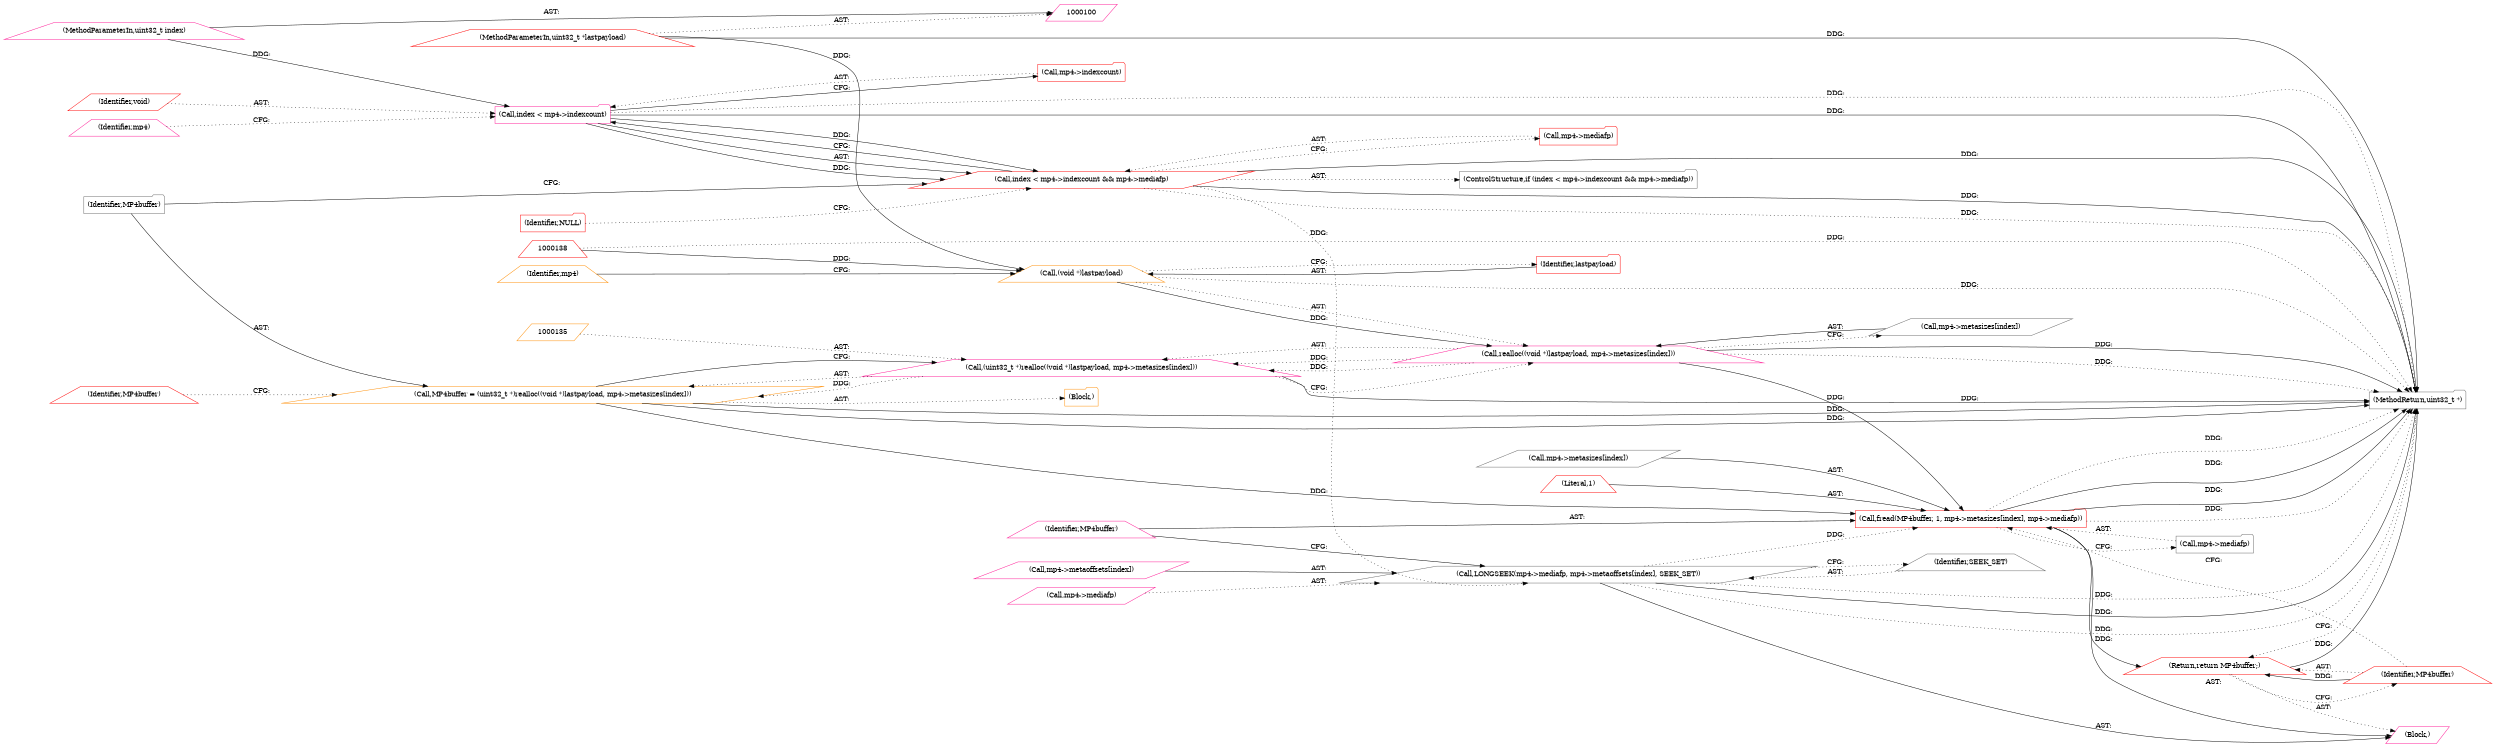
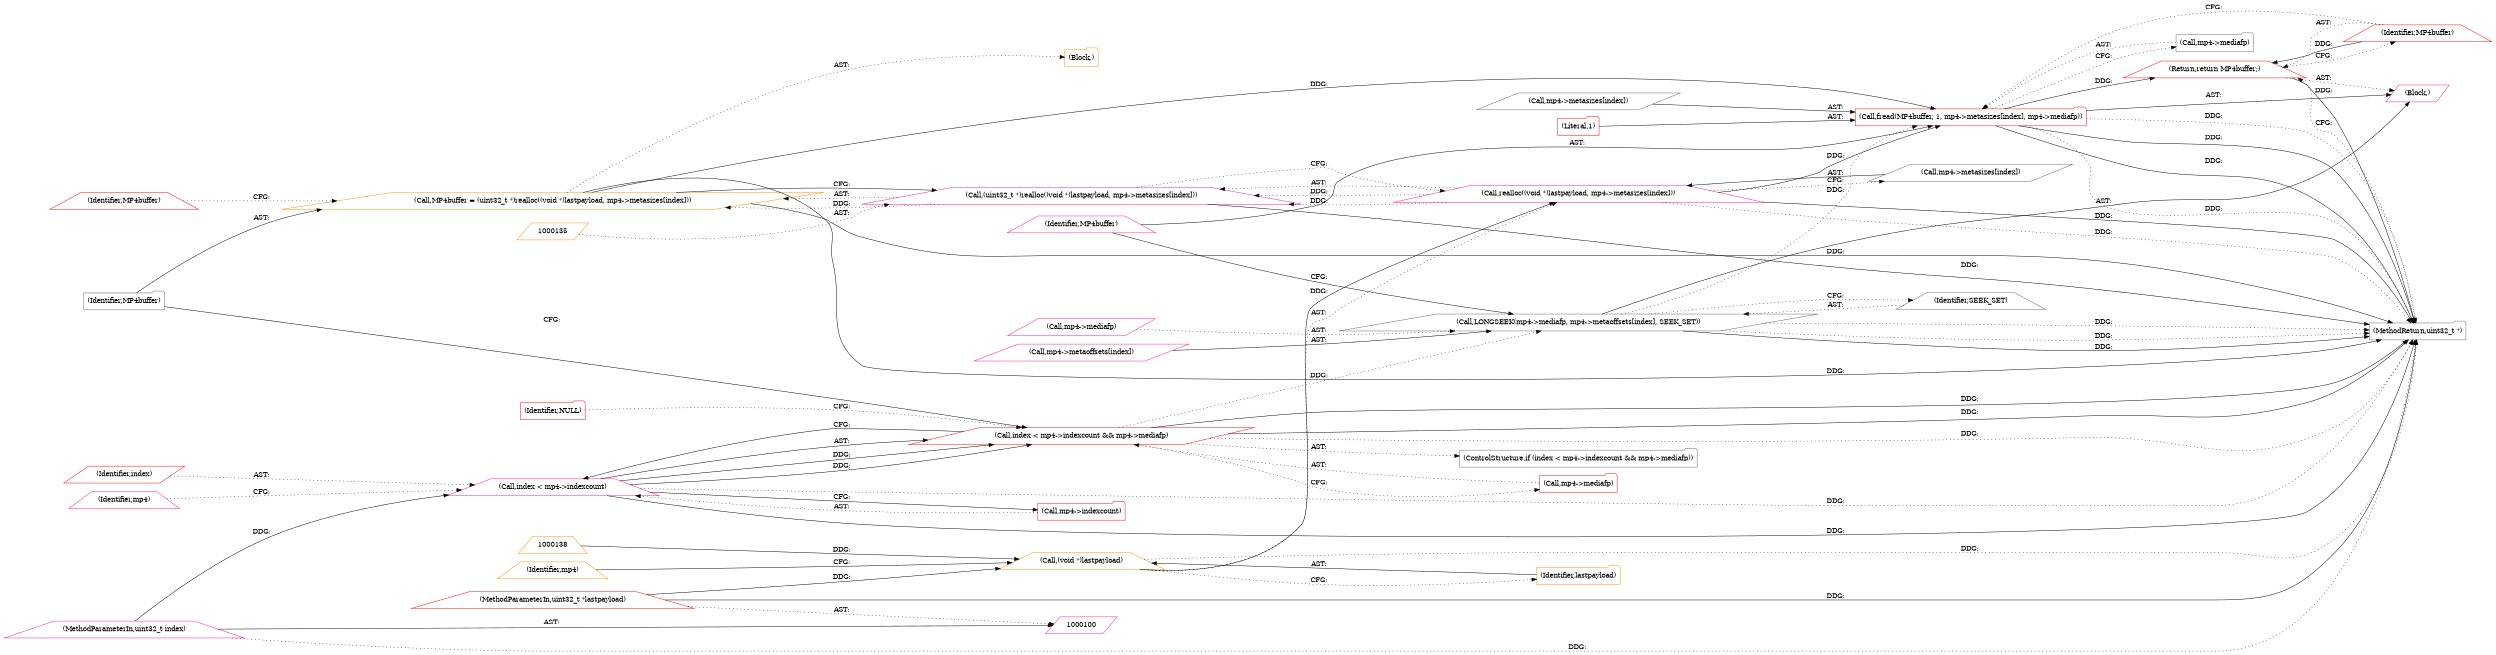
node "(Identifier,void)": label "(Identifier,void)" -> "(Identifier,index)"
node "(Call,index < mp4->indexcount)": shape folder -> trapezium
edge "1000138" -> "(MethodReturn,uint32_t *)": now "(MethodParameterIn,uint32_t index)" -> "(MethodReturn,uint32_t *)"
node "1000138": color red -> darkorange
node "(Identifier,lastpayload)": color red -> darkorange
node "(Literal,1)": shape trapezium -> folder
